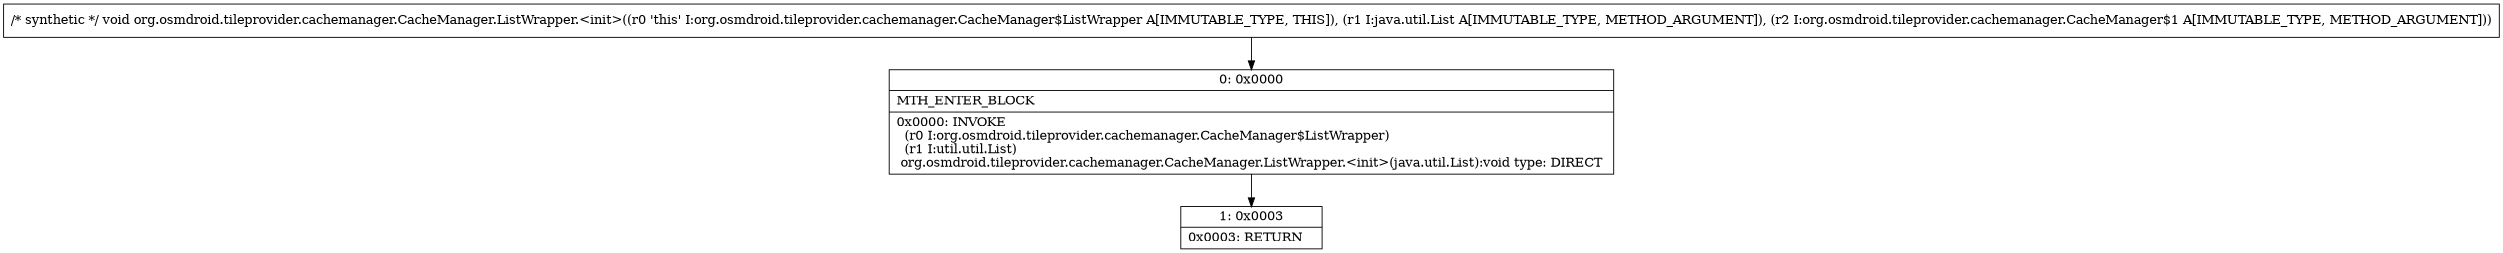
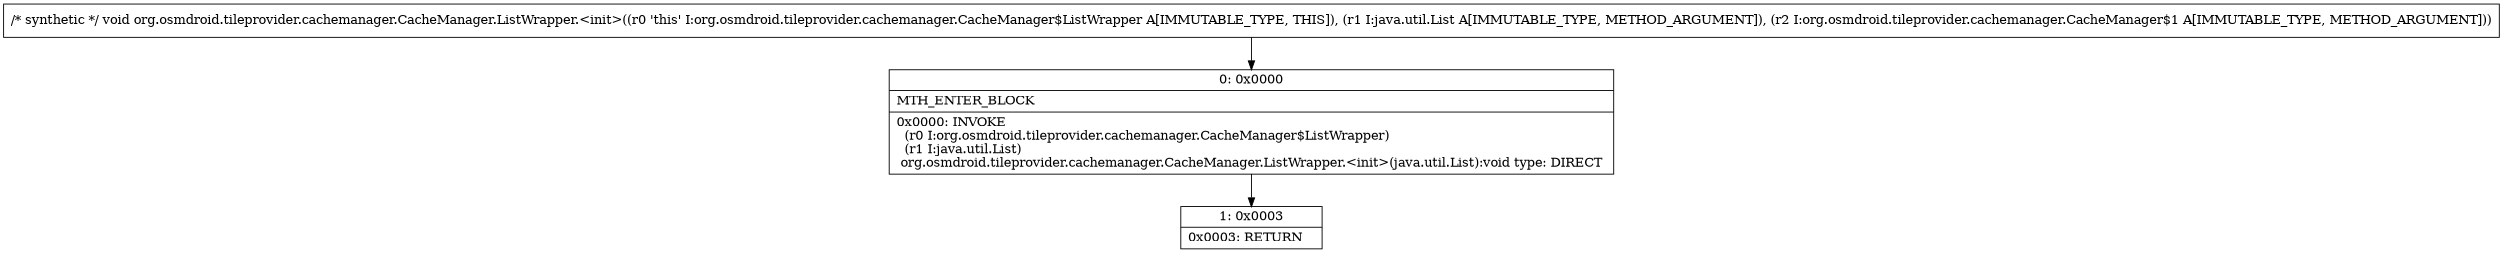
node "0: 0x0000": text "(r1 I:util.util.List)" -> "(r1 I:java.util.List)"
